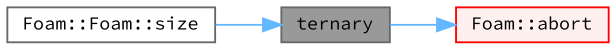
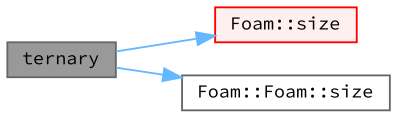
edge "Foam::Foam::size" -> "ternary": reversed
node "Foam::abort": label "Foam::abort" -> "Foam::size"
